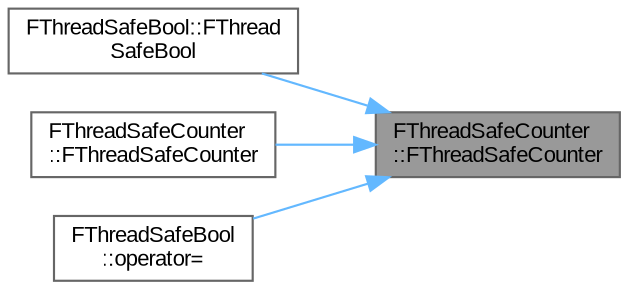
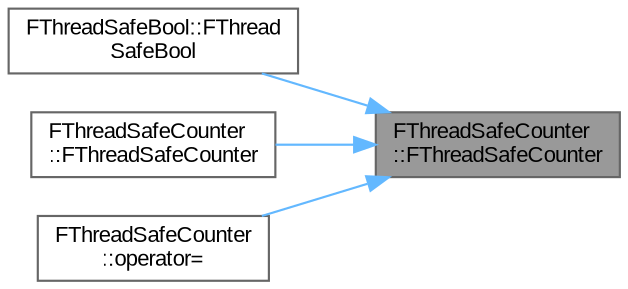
node "FThreadSafeBool ::operator=": label "FThreadSafeBool ::operator=" -> "FThreadSafeCounter ::operator="
